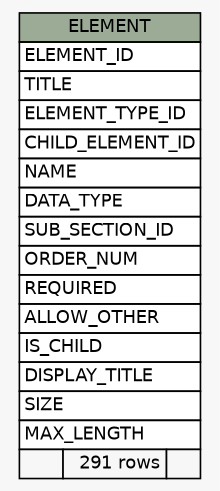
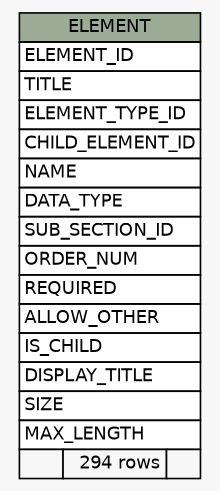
node "ELEMENT": text "291 rows" -> "294 rows"
